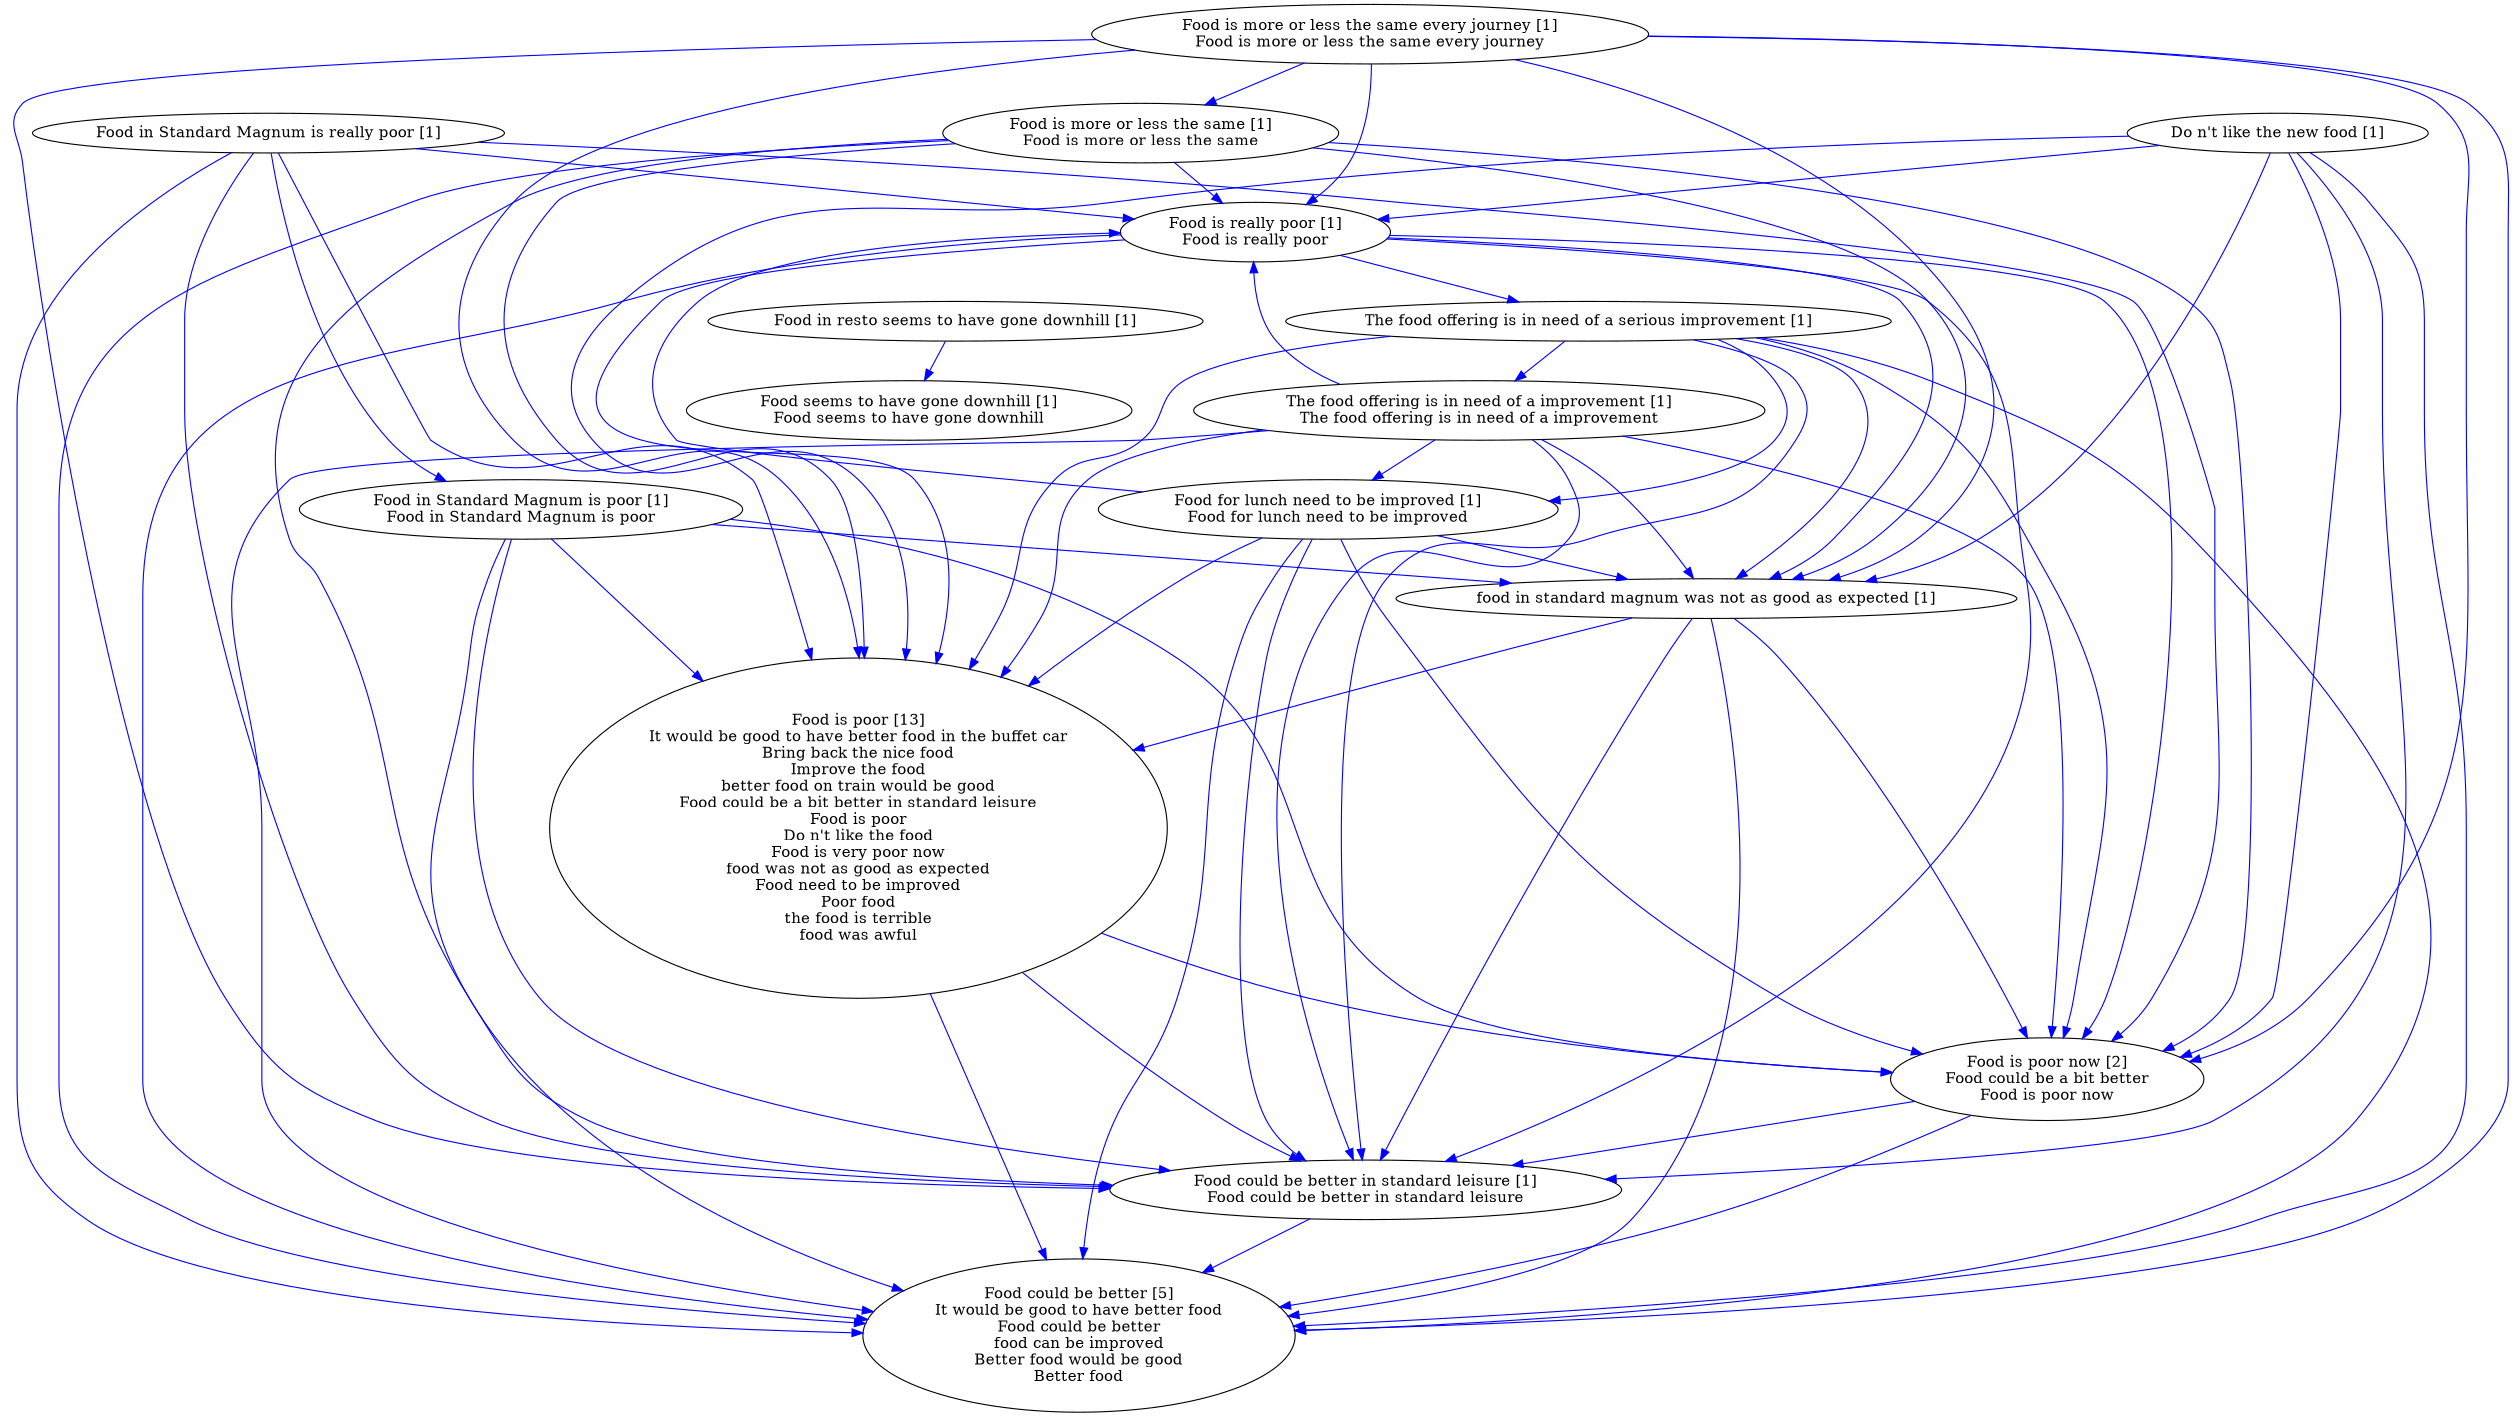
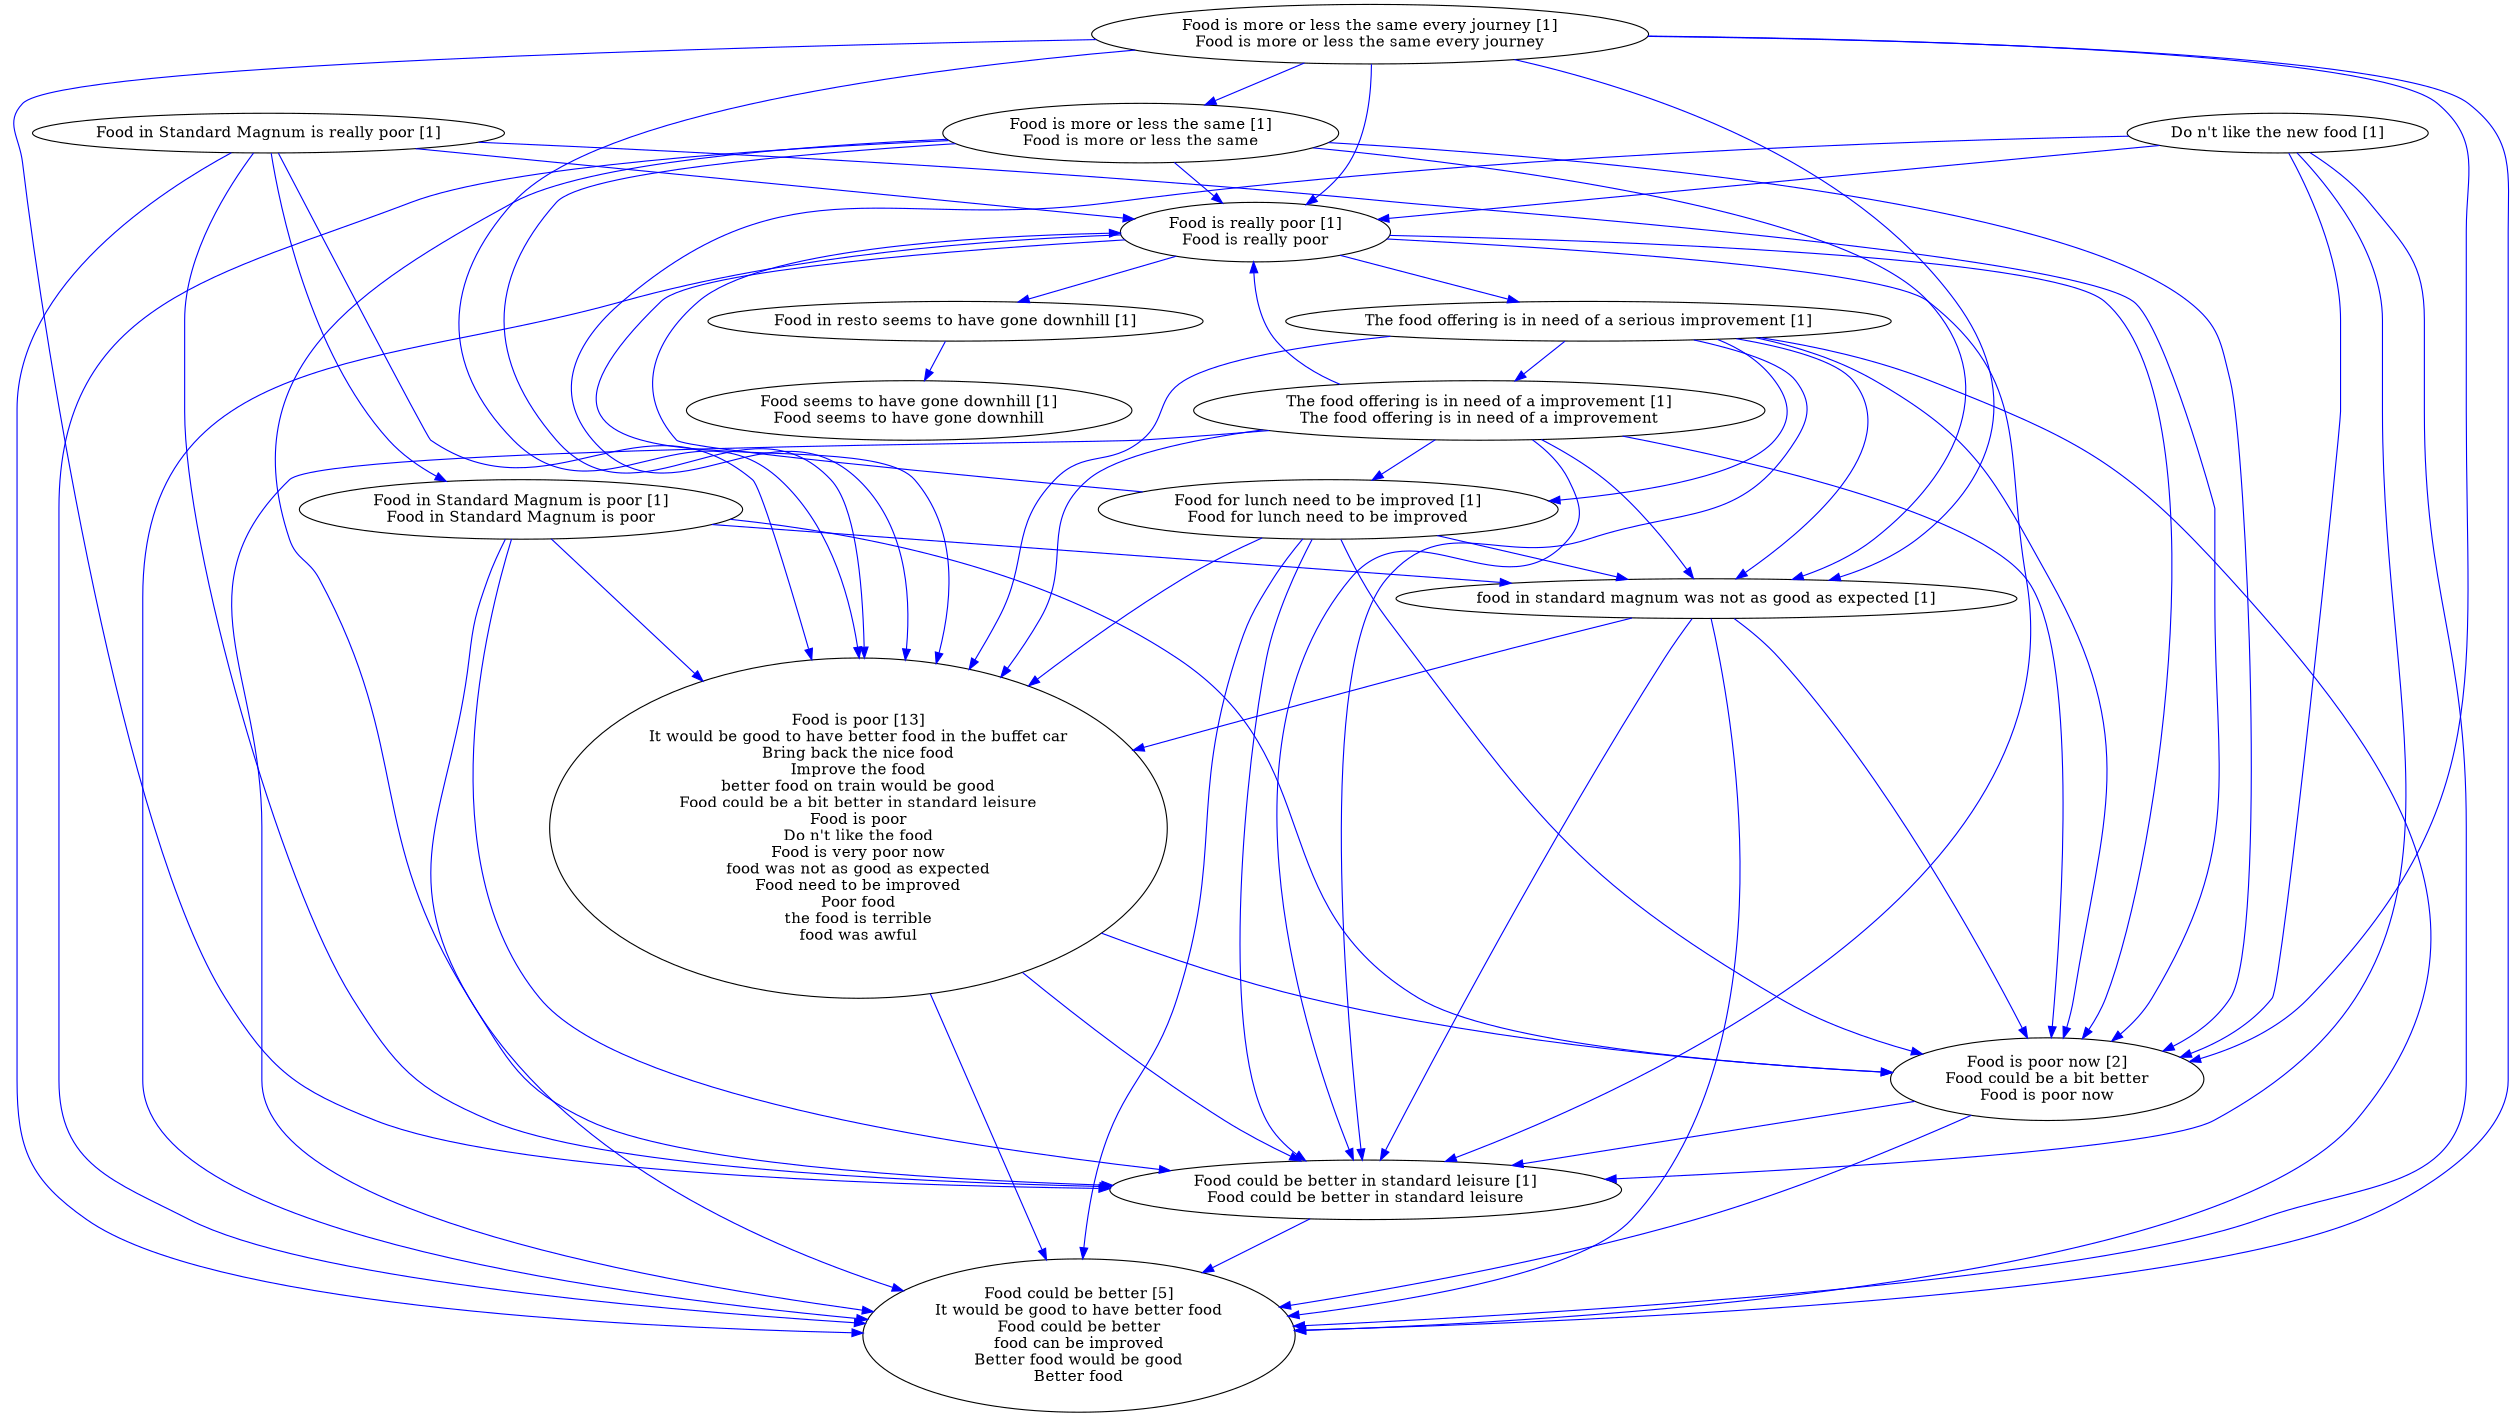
edge "Food is really poor [1] Food is really poor" -> "food in standard magnum was not as good as expected [1]": now "Food is really poor [1] Food is really poor" -> "Food in resto seems to have gone downhill [1]"
edge "Do n't like the new food [1]" -> "food in standard magnum was not as good as expected [1]": removed
